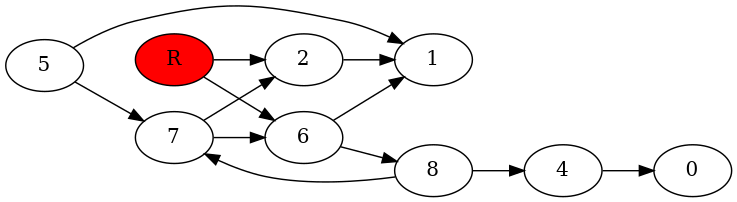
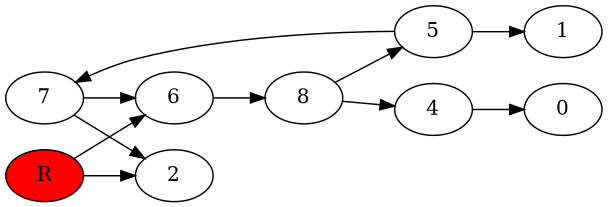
edge "2" -> "1": removed
edge "6" -> "1": removed
edge "8" -> "7": now "8" -> "5"
